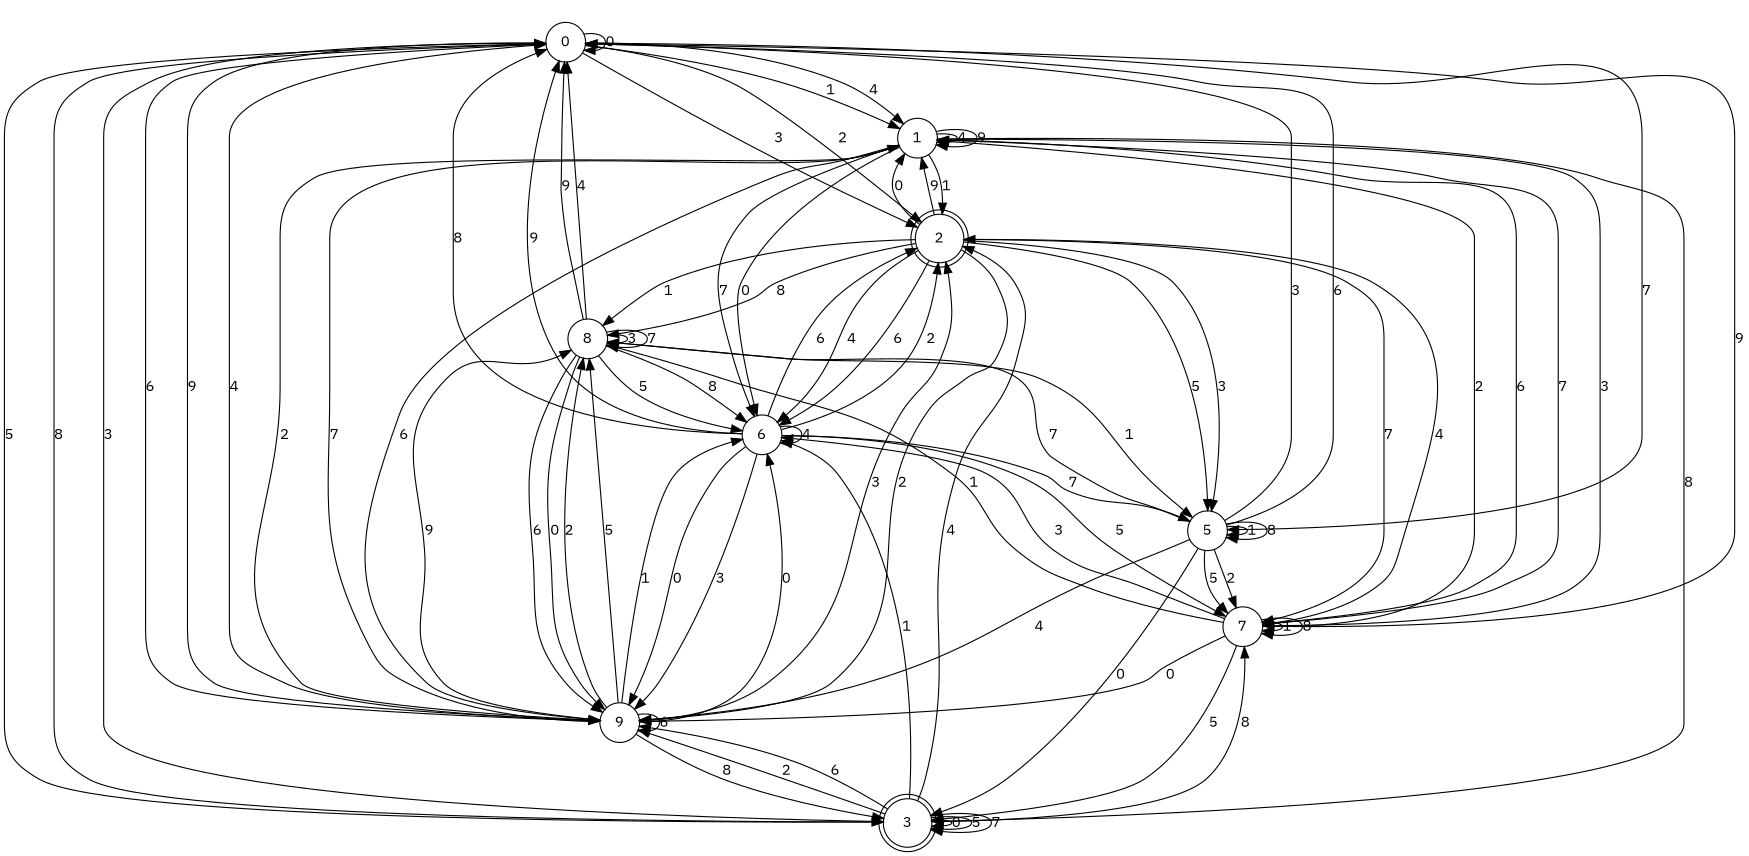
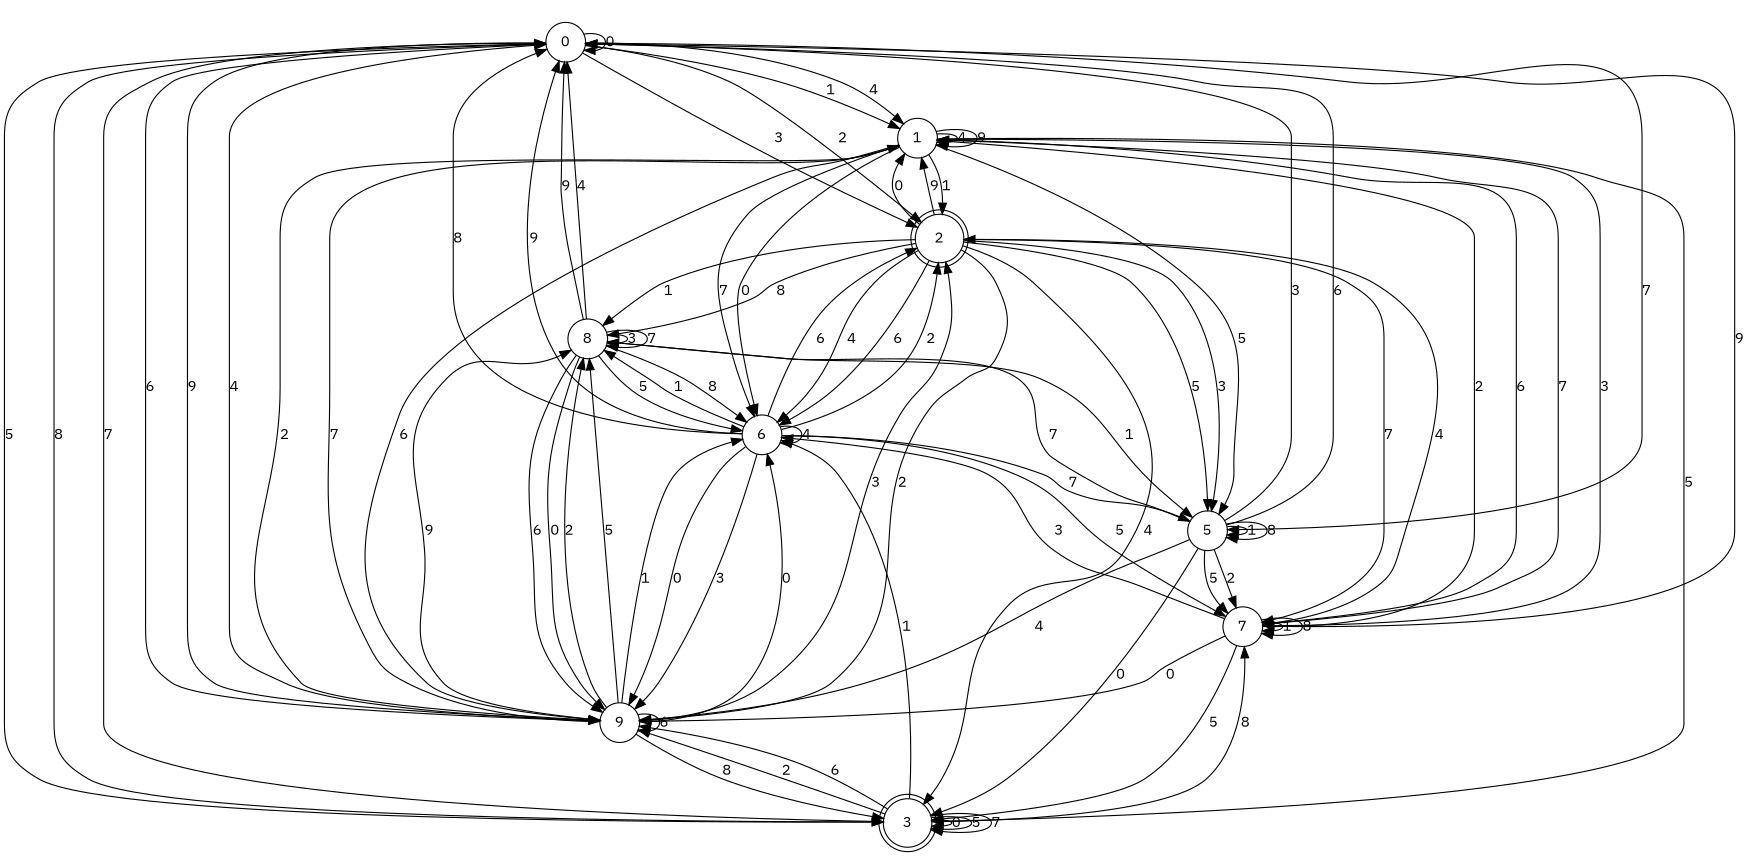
edge "1" -> "5": added, label "5"
edge "3" -> "0": label "3" -> "7"
edge "1" -> "3": label "8" -> "5"
edge "7" -> "8": now "6" -> "8"
edge "3" -> "2": reversed
